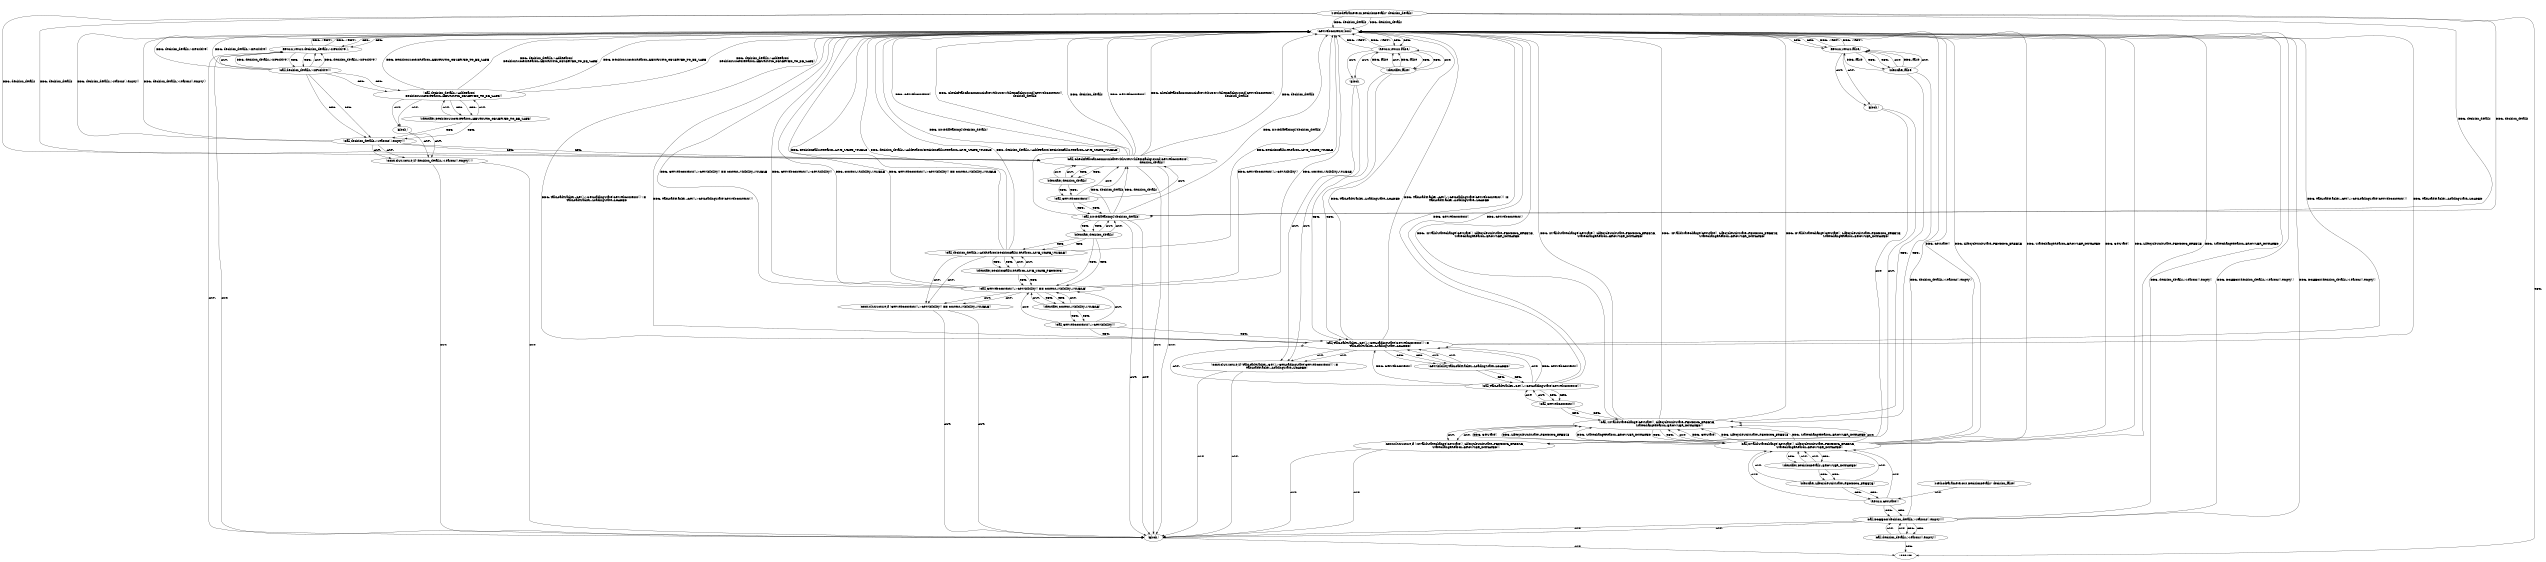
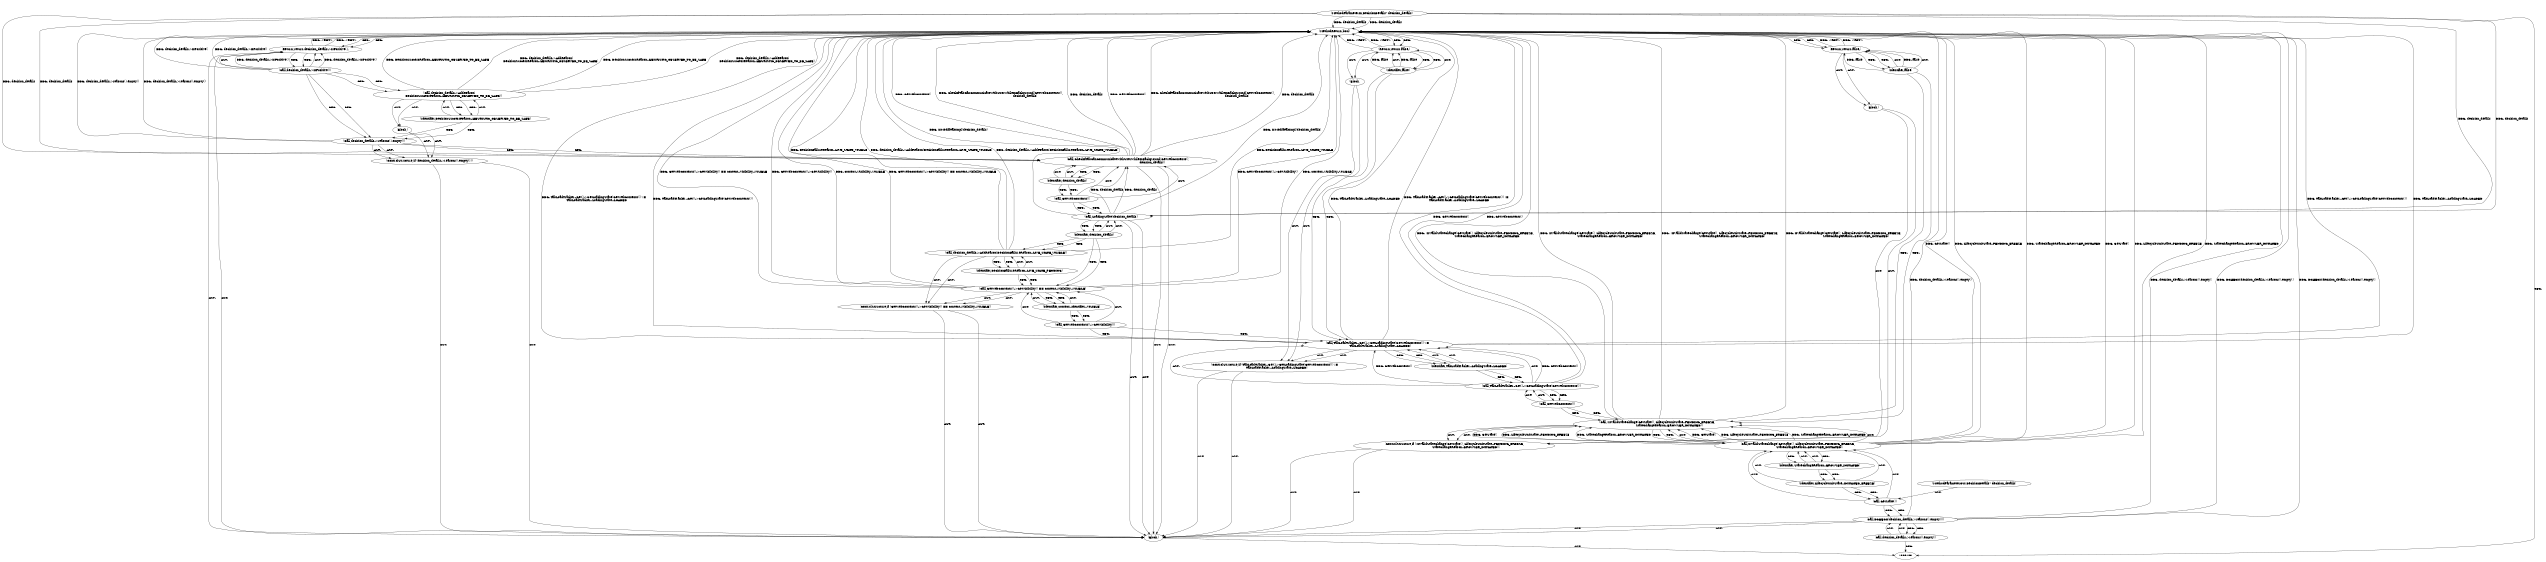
node "(GetWebContents,bool)": label "(GetWebContents,bool)" -> "(MethodReturn,bool)"
node "(Call,IsMediaTabImpl(decision_details))": label "(Call,IsMediaTabImpl(decision_details))" -> "(Call,LoadingState(decision_details))"
node "(Identifier,content::Visibility::VISIBLE)": label "(Identifier,content::Visibility::VISIBLE)" -> "(Identifier,content::Identifier::VISIBLE)"
node "(GetVisibility,TabLoadTracker::LoadingState::LOADED)": label "(GetVisibility,TabLoadTracker::LoadingState::LOADED)" -> "(Identifier,TabLoadTracker::LoadingState::LOADED)"
node "(Identifier,DecisionDetails::BROWSER_INITIATED)": label "(Identifier,DecisionDetails::BROWSER_INITIATED)" -> "(Identifier,StateChangeReason::BROWSER_INITIATED)"
node "(Identifier,LifecycleUnitState::PENDING_FREEZE)": label "(Identifier,LifecycleUnitState::PENDING_FREEZE)" -> "(Identifier,LifecycleUnitState::INITIATED_FREEZE)"
node "(MethodParameterOut,DecisionDetails* decision_false)": label "(MethodParameterOut,DecisionDetails* decision_false)" -> "(MethodParameterOut,DecisionDetails* decision_details)"
node "(Return,GetState())": label "(Return,GetState())" -> "(Call,GetState())"
